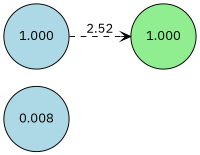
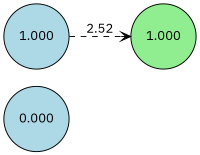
node "0.008": label "0.008" -> "0.000"
